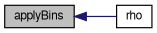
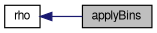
edge "rho" -> "applyBins": reversed
